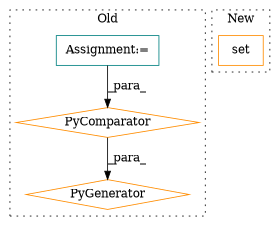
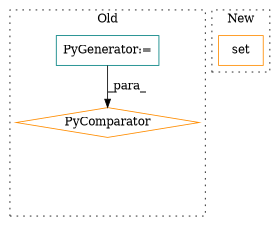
node "Assignment:=": label "Assignment:=" -> "PyGenerator:="
node "PyGenerator": removed
